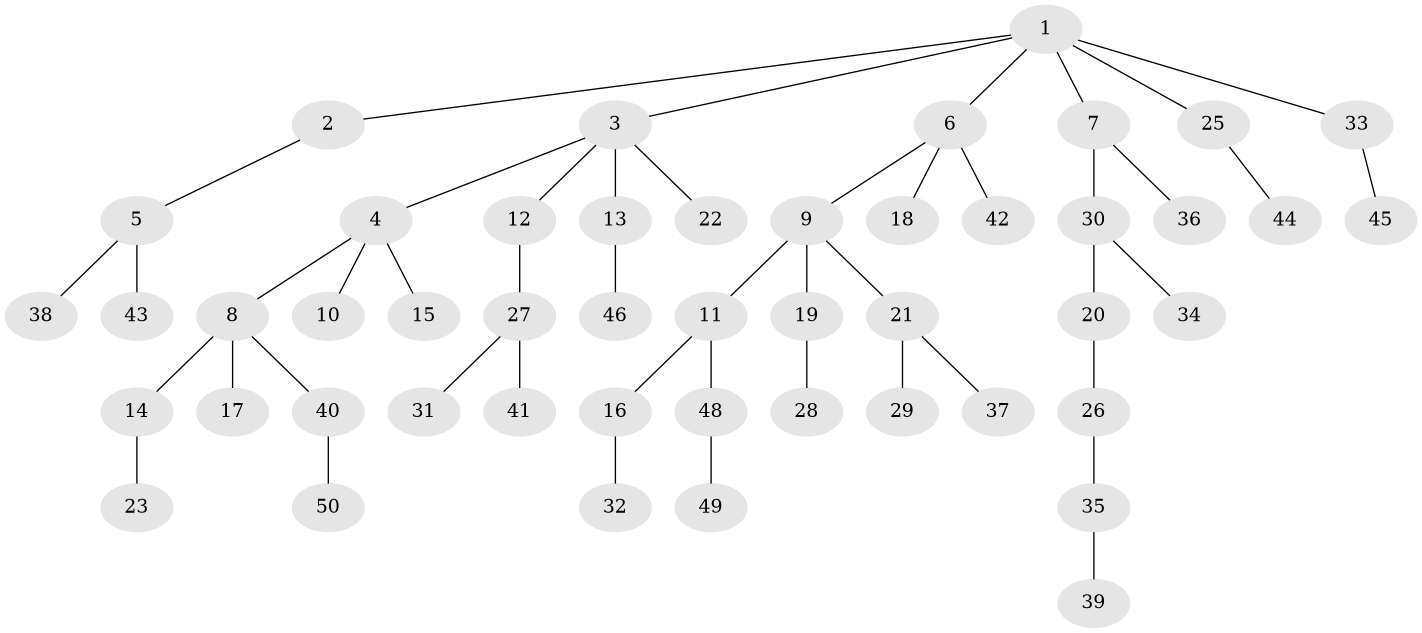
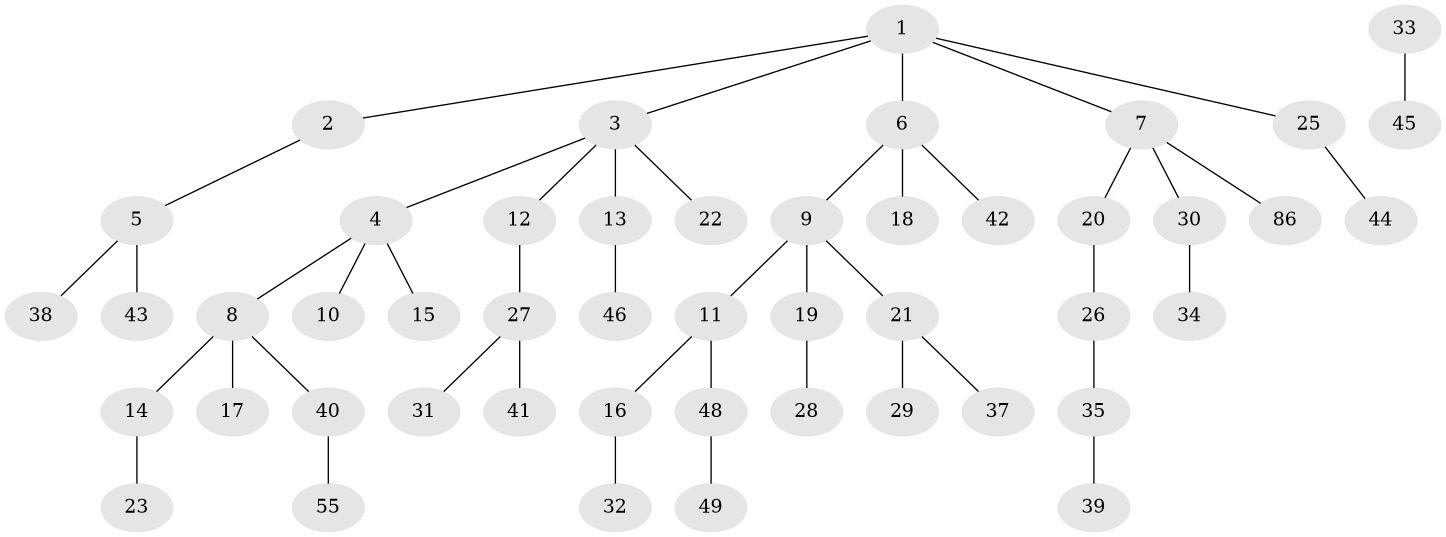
edge "1" -- "33": removed
node "36": label "36" -> "86"
edge "30" -- "20": now "7" -- "20"
node "50": label "50" -> "55"
